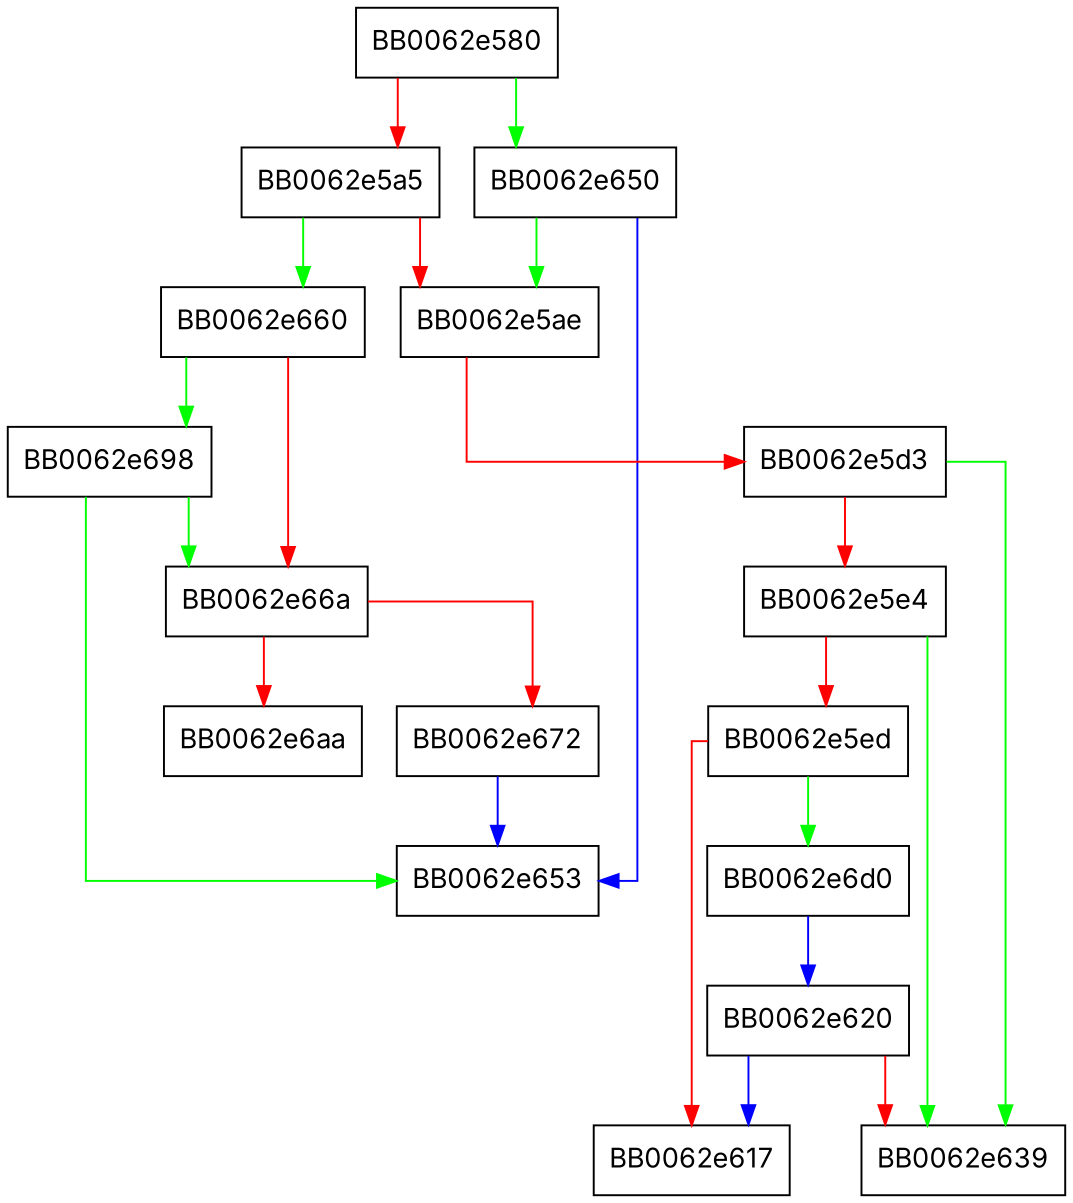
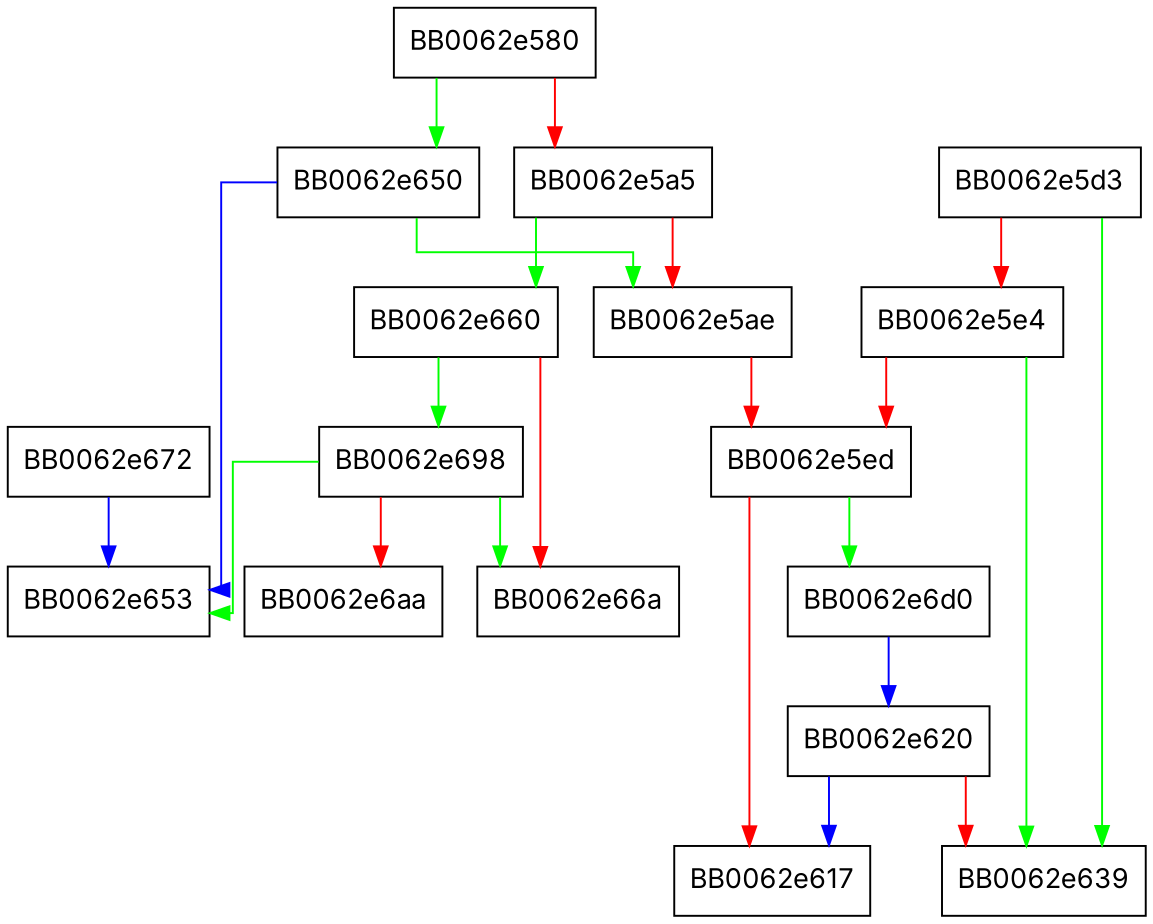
edge "BB0062e5ae" -> "BB0062e5d3": now "BB0062e5ae" -> "BB0062e5ed"
edge "BB0062e66a" -> "BB0062e672": removed
edge "BB0062e66a" -> "BB0062e6aa": now "BB0062e698" -> "BB0062e6aa"
